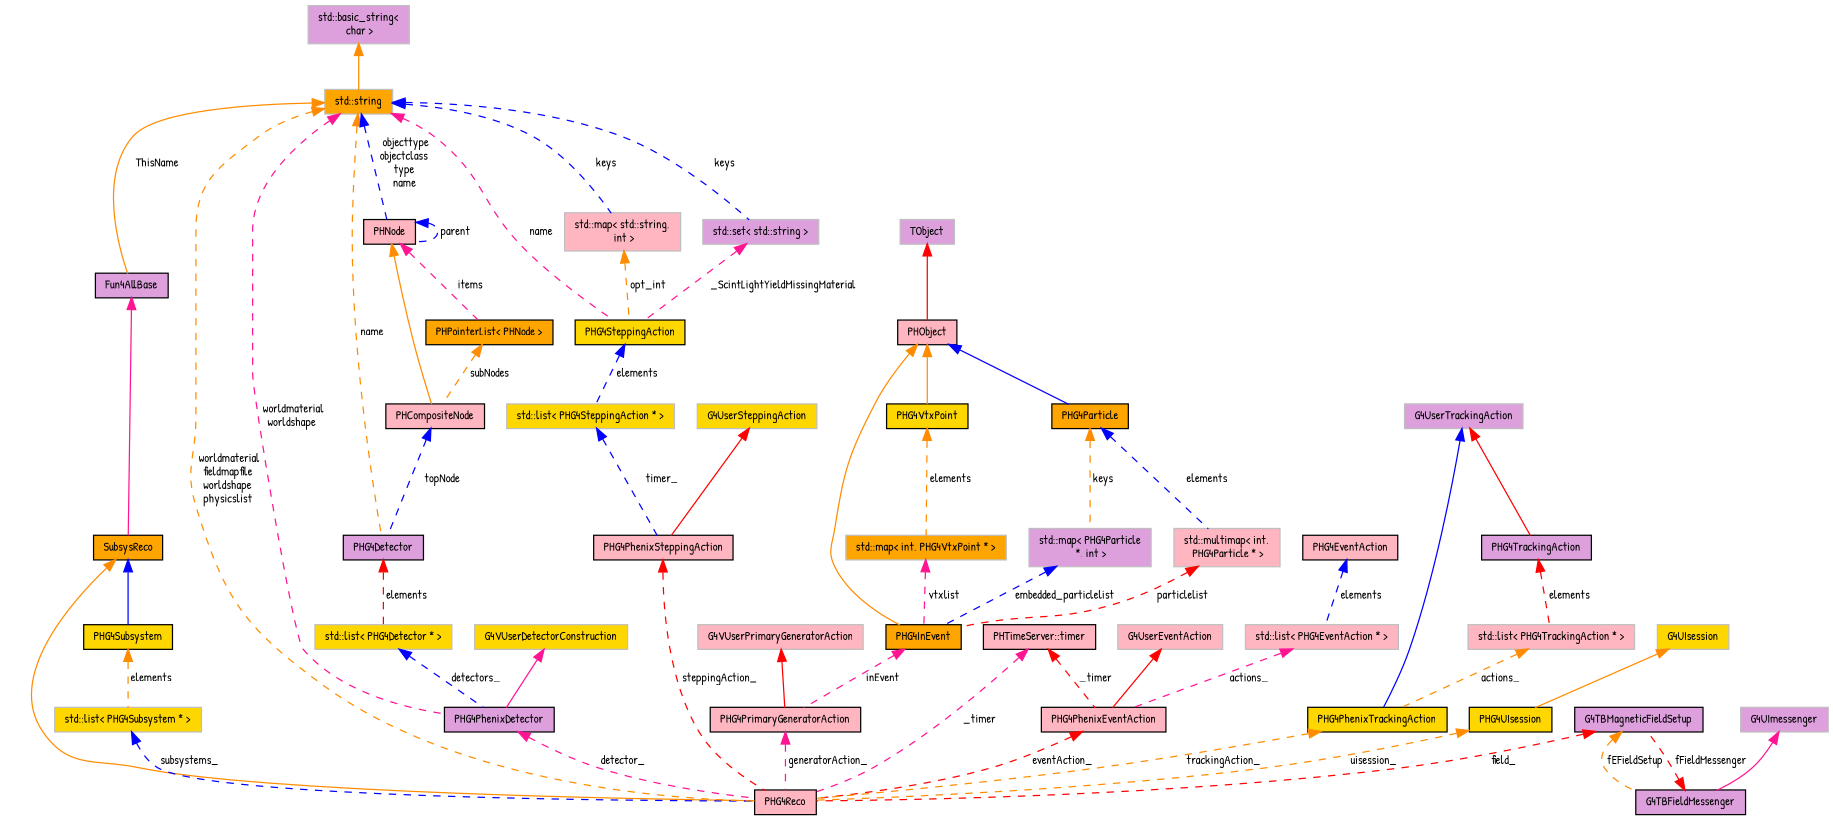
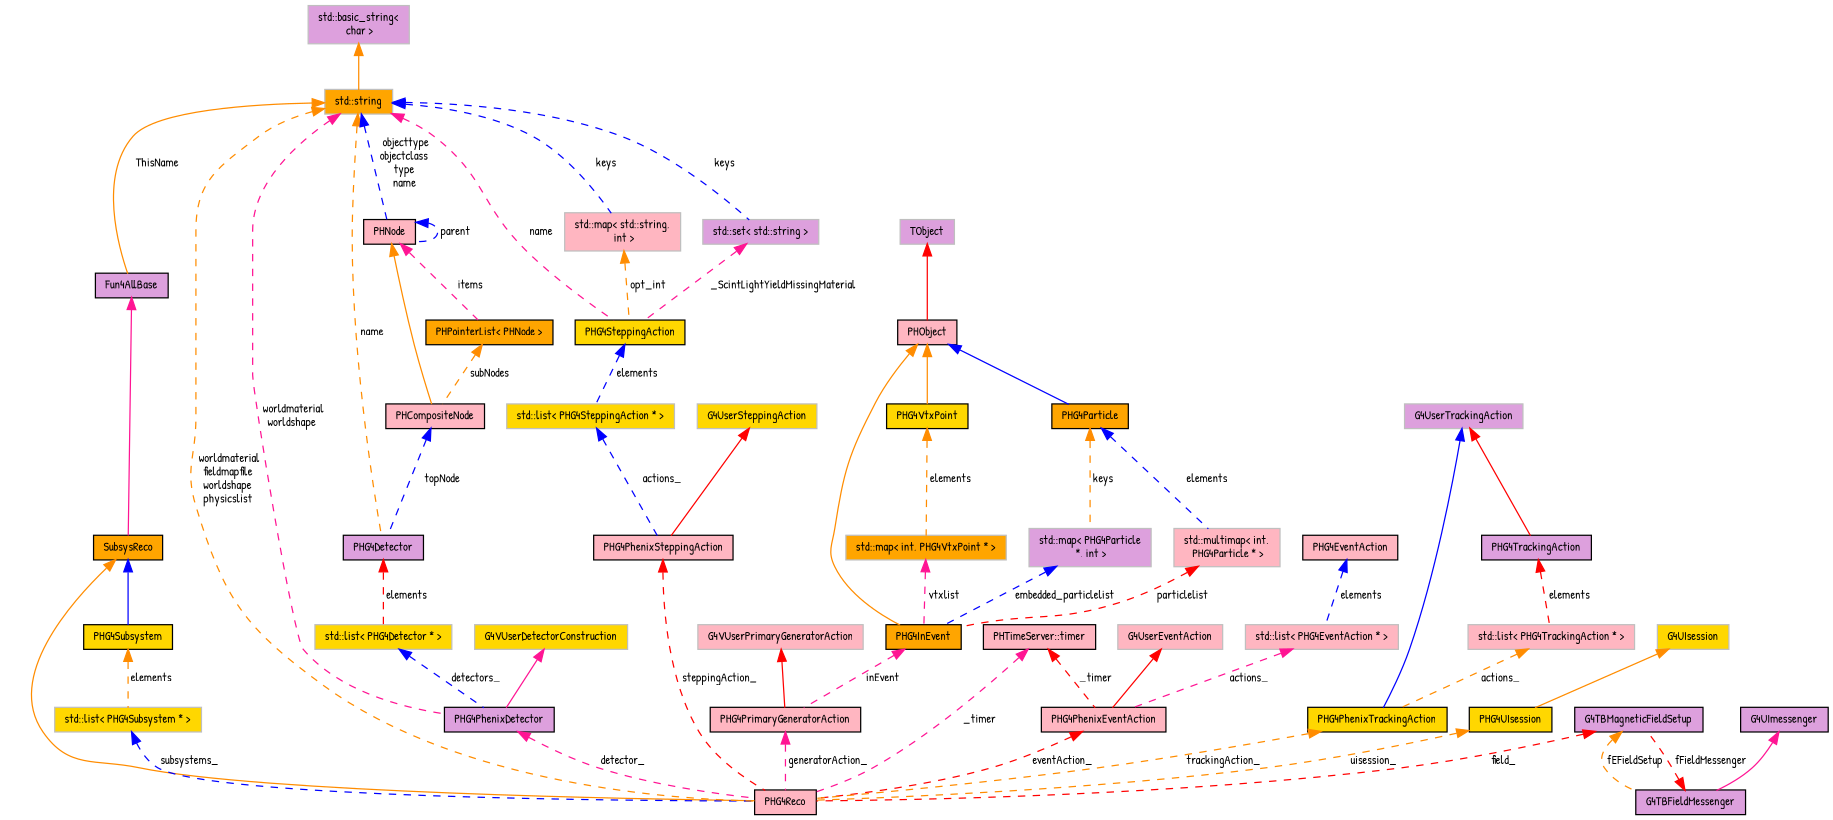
edge "PHG4PhenixSteppingAction" -> "std::list< PHG4SteppingAction * >": label " timer_" -> " actions_"
node "G4UImessenger": color grey75 -> black
